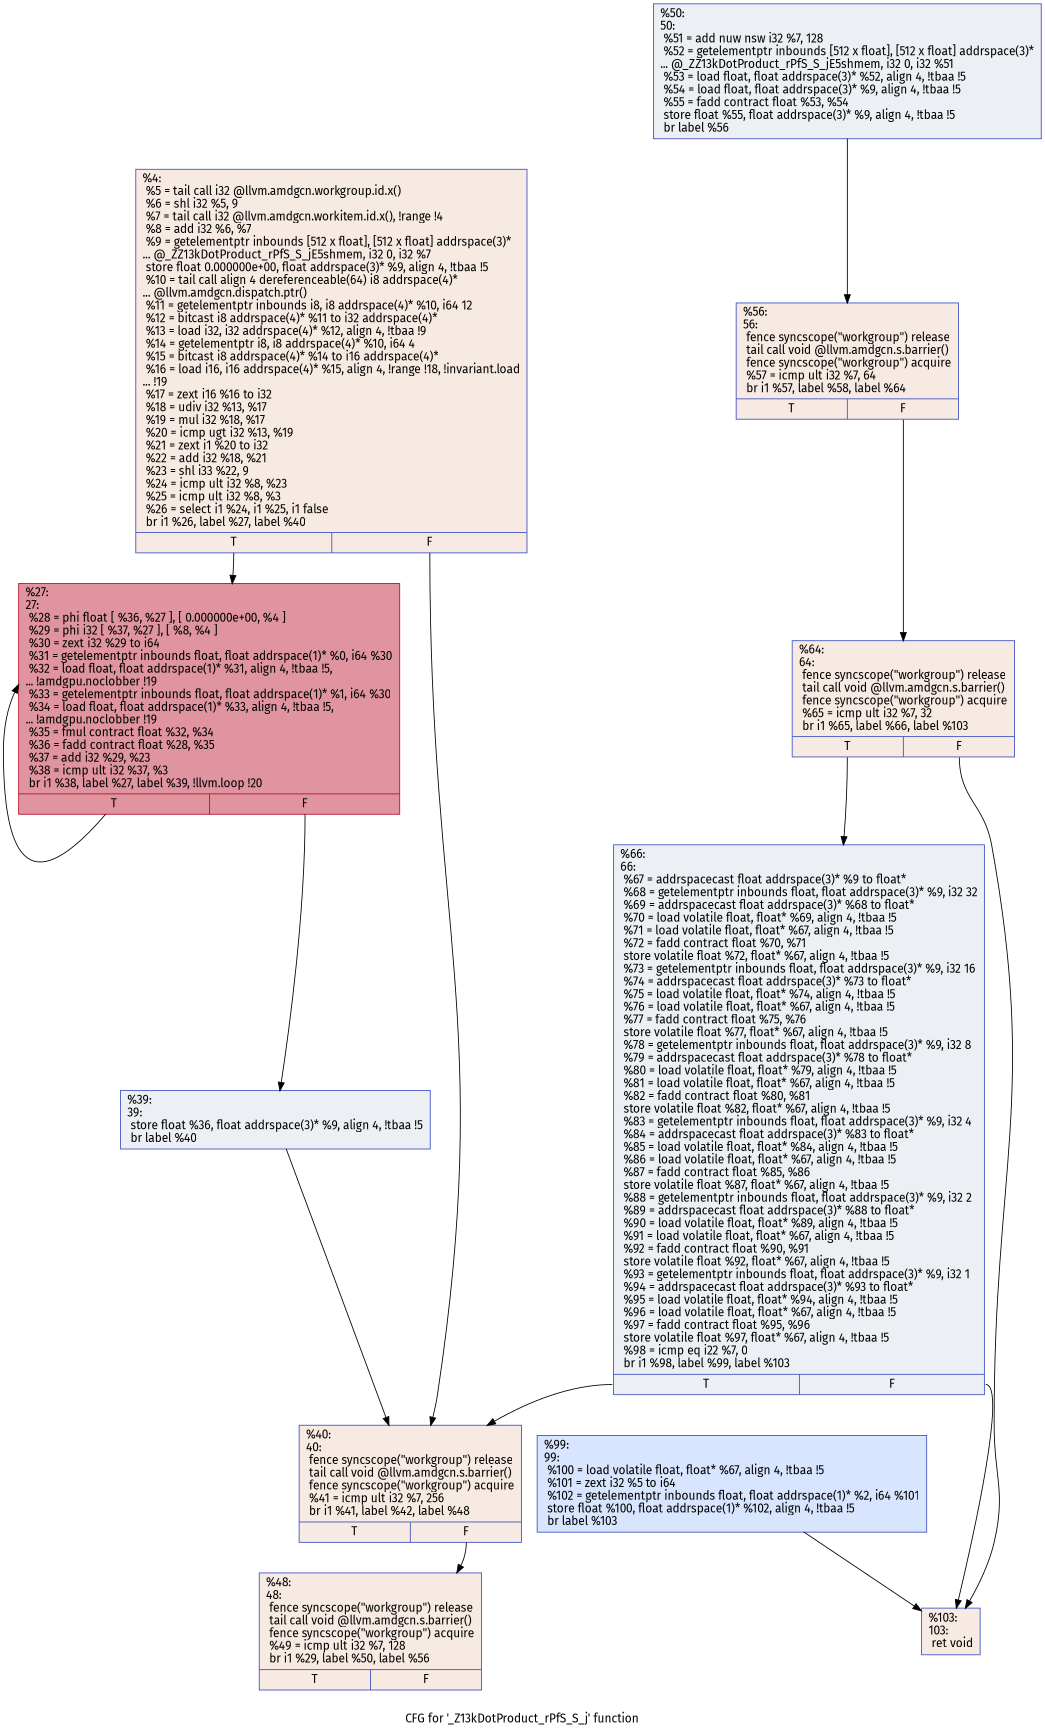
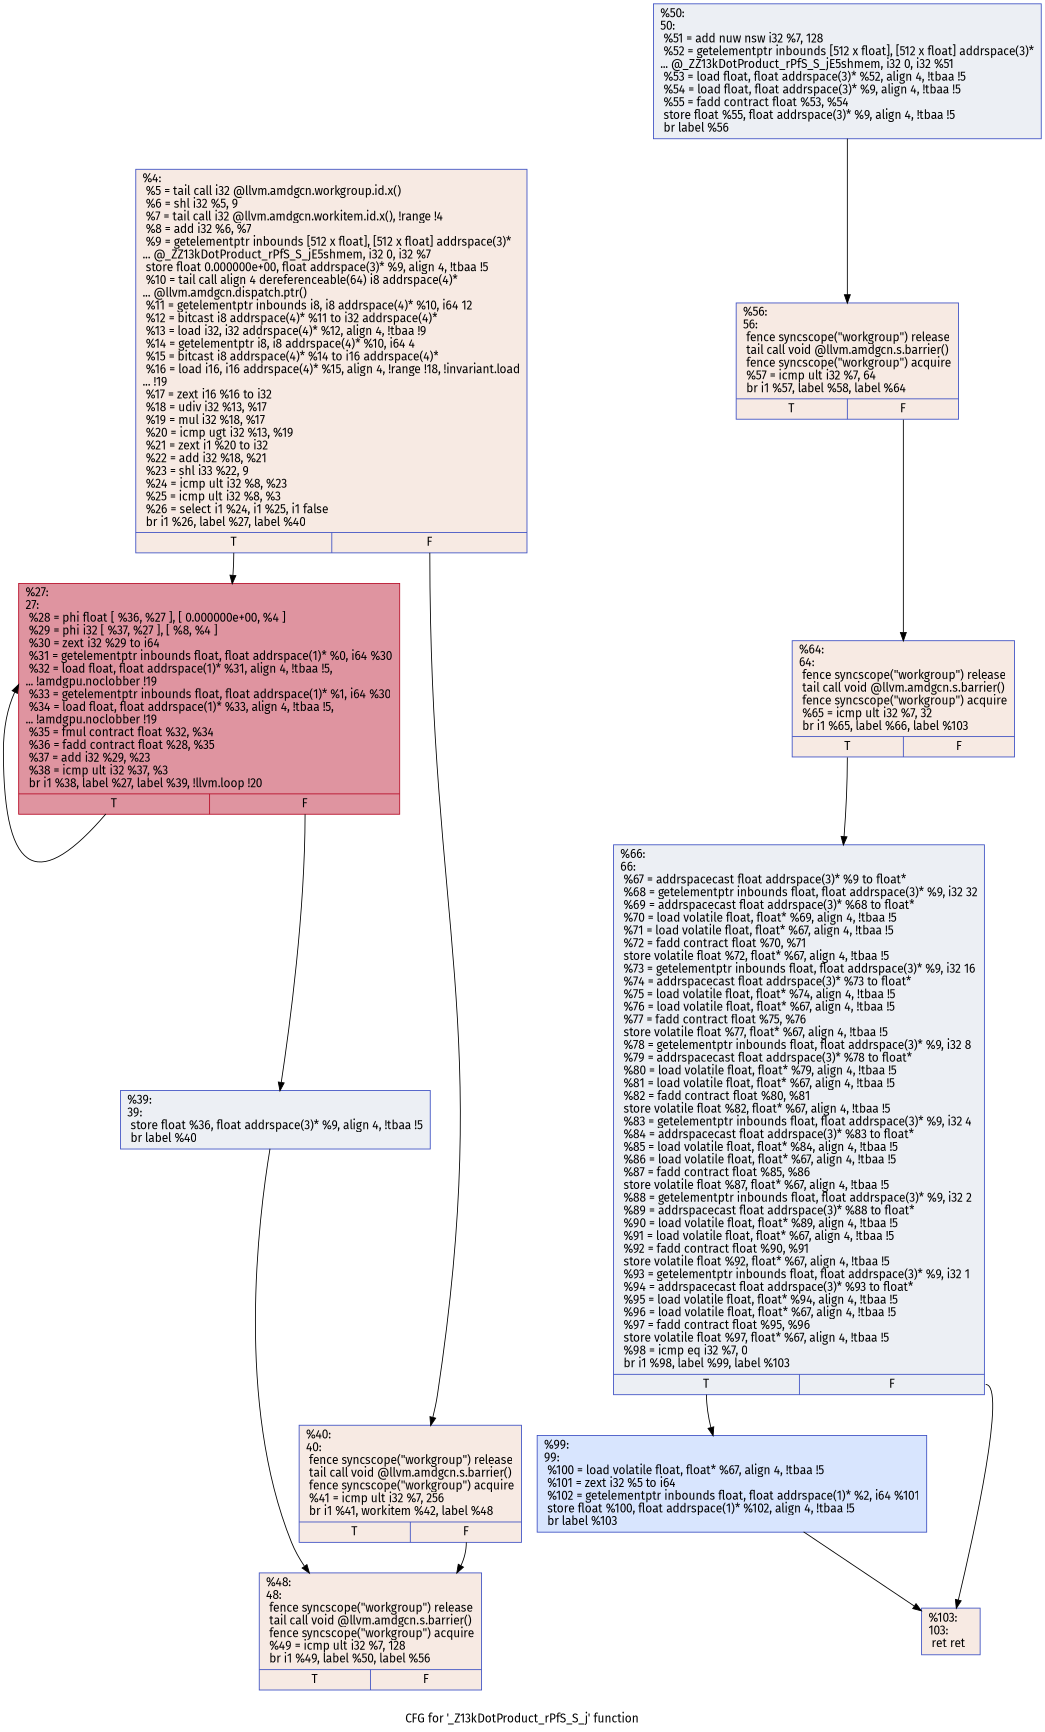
edge "%64:" -> "%103:": removed
edge "%39:" -> "%40:": now "%39:" -> "%48:"
node "%66:": text "%98 = icmp eq i22 %7, 0" -> "%98 = icmp eq i32 %7, 0"
edge "%66:" -> "%40:": now "%66:" -> "%99:"
node "%40:": text "br i1 %41, label %42, label %48" -> "br i1 %41, workitem %42, label %48"
node "%103:": text "ret void" -> "ret ret"
node "%48:": text "br i1 %29, label %50, label %56" -> "br i1 %49, label %50, label %56"
